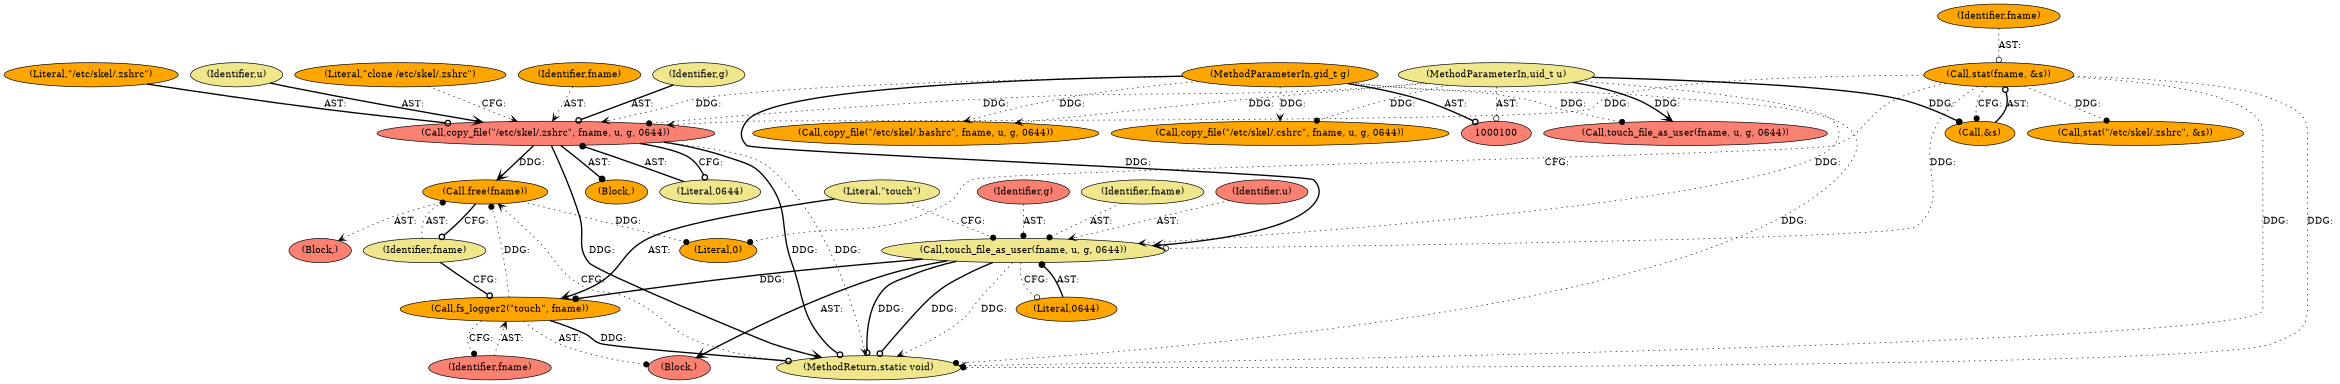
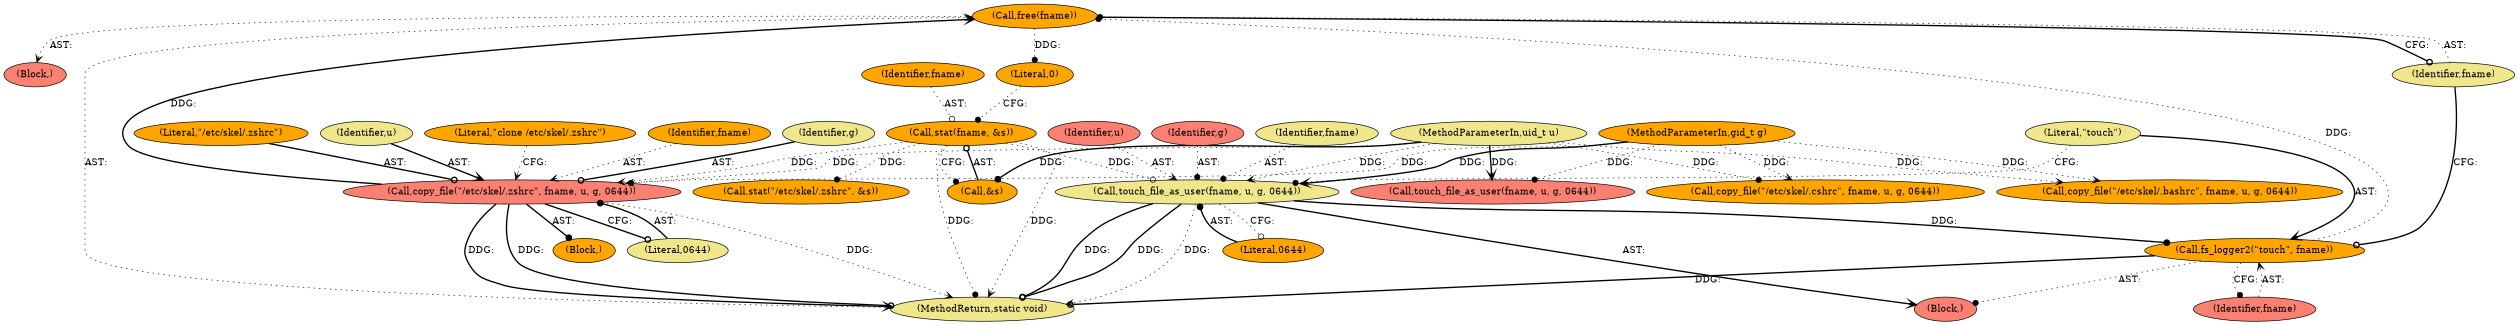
node "1000100": removed
edge "(Call,stat(fname, &s))" -> "(Literal,0)": reversed
edge "(MethodParameterIn,gid_t g)" -> "(MethodReturn,static void)": removed, label "DDG:"
edge "(MethodReturn,static void)" -> "(Call,free(fname))": label "CFG: " -> "AST: "
